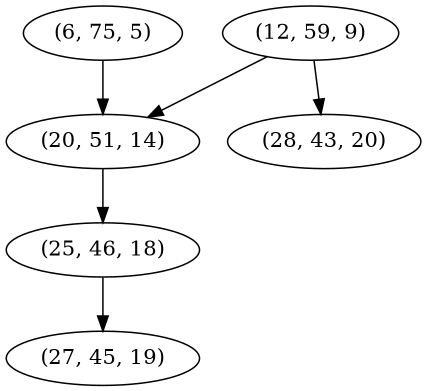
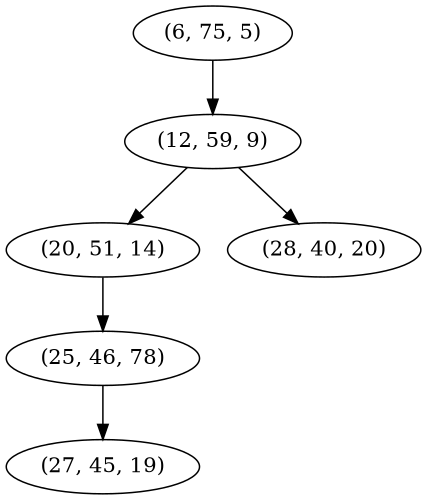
edge "(6, 75, 5)" -> "(20, 51, 14)": now "(6, 75, 5)" -> "(12, 59, 9)"
node "(28, 43, 20)": label "(28, 43, 20)" -> "(28, 40, 20)"
node "(25, 46, 18)": label "(25, 46, 18)" -> "(25, 46, 78)"
